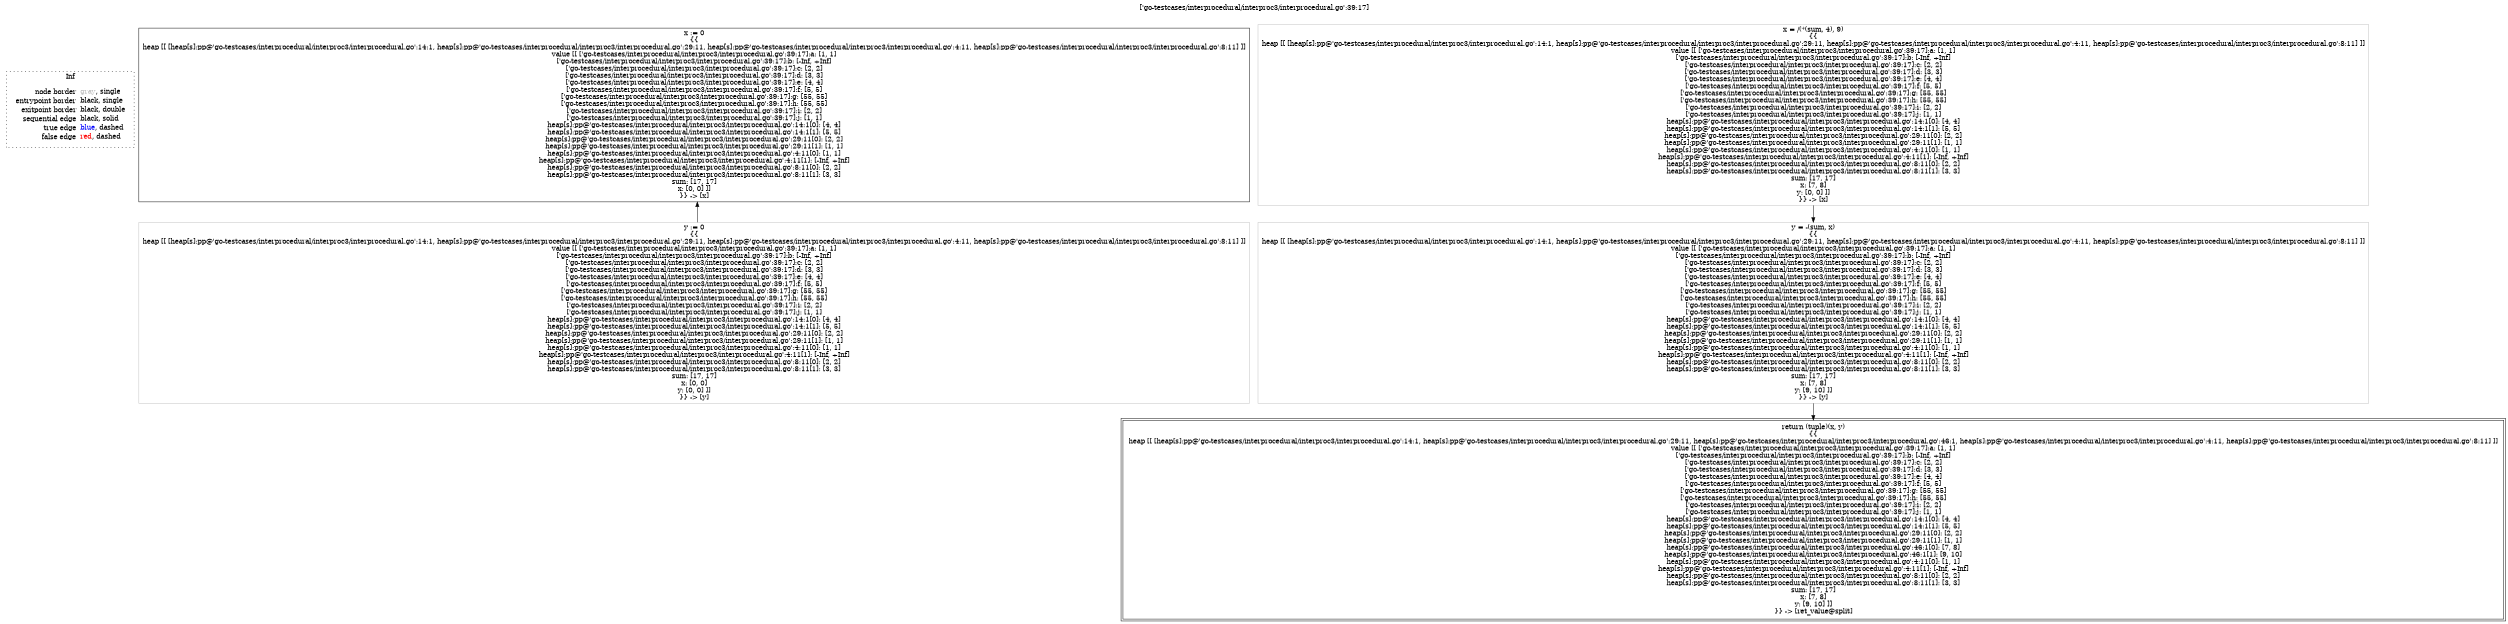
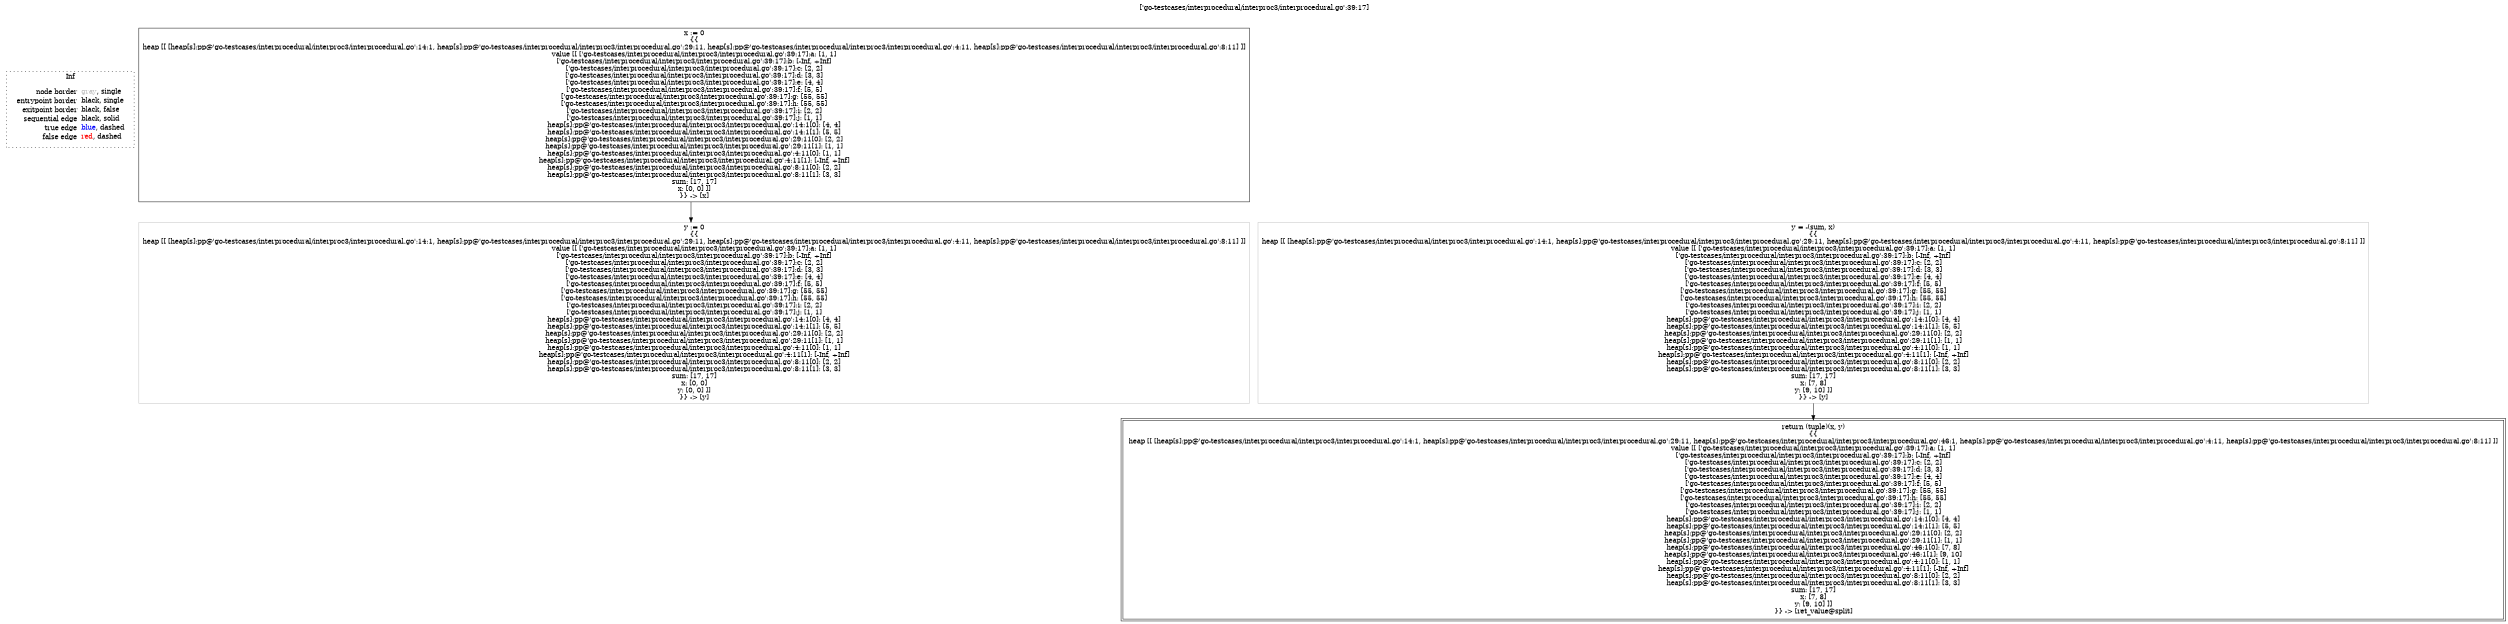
node "node border": text ", double" -> ", false"
node "x = /(*(sum, 4), 9)": removed
edge "y := 0" -> "x := 0": reversed
